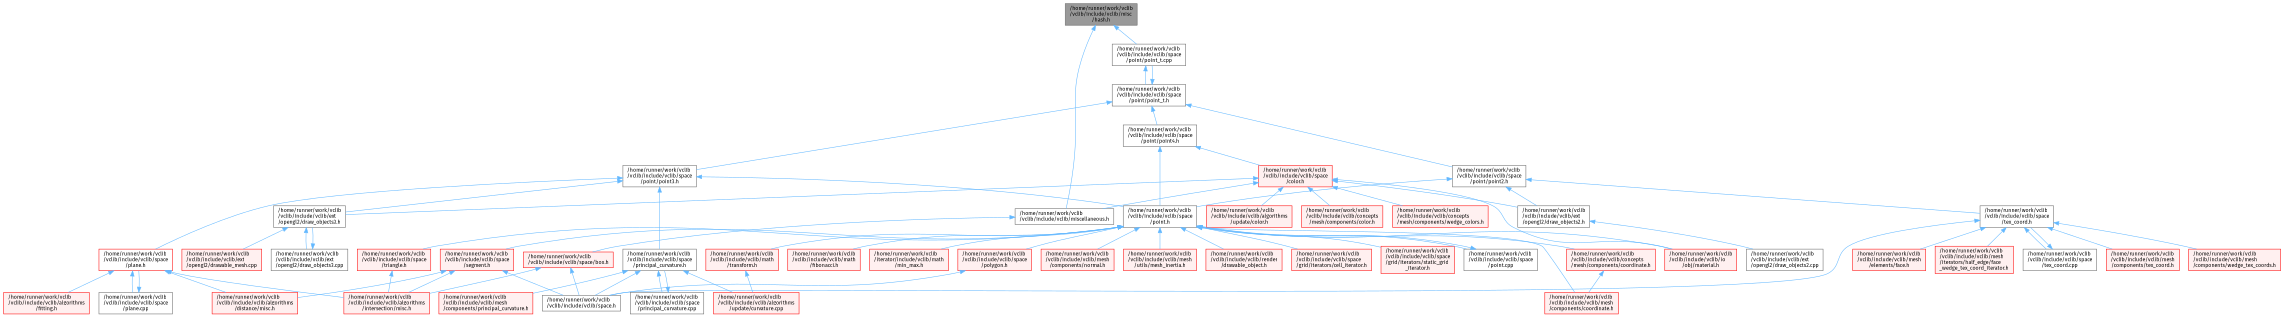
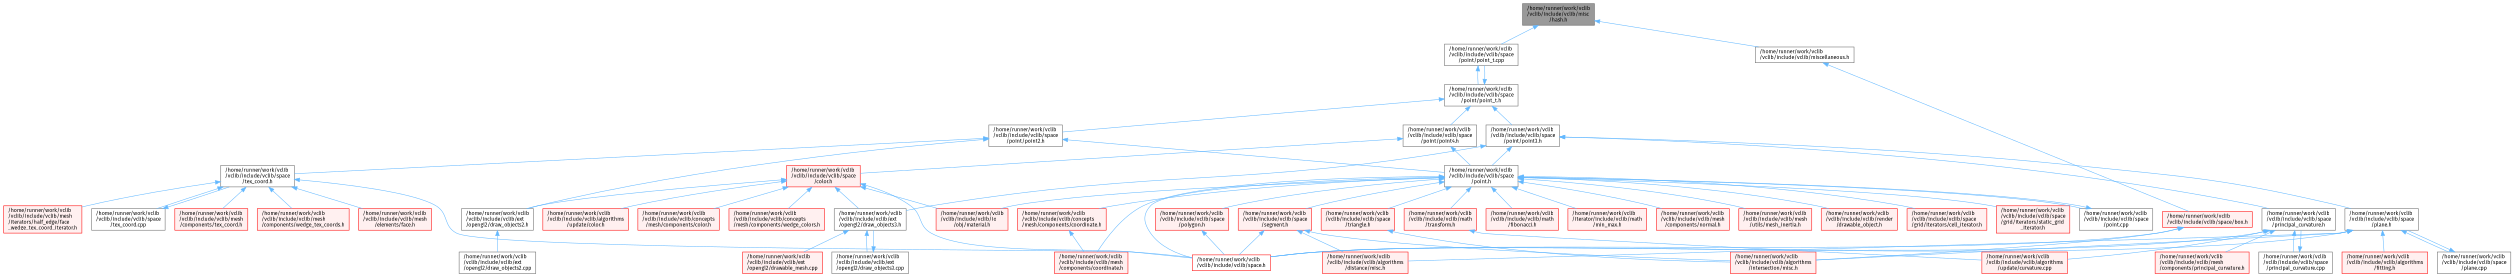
edge "/home/runner/work/vclib /vclib/include/vclib/space.h" -> "/home/runner/work/vclib /vclib/include/vclib/space /point.h": added
edge "/home/runner/work/vclib /vclib/include/vclib/miscellaneous.h" -> "/home/runner/work/vclib /vclib/include/vclib/space /color.h": now "/home/runner/work/vclib /vclib/include/vclib/space.h" -> "/home/runner/work/vclib /vclib/include/vclib/space /color.h"
edge "/home/runner/work/vclib /vclib/include/vclib/space.h" -> "/home/runner/work/vclib /vclib/include/vclib/space /plane.h": added
node "/home/runner/work/vclib /vclib/include/vclib/space /plane.h": color red -> grey40
node "/home/runner/work/vclib /vclib/include/vclib/space.h": color grey40 -> red
